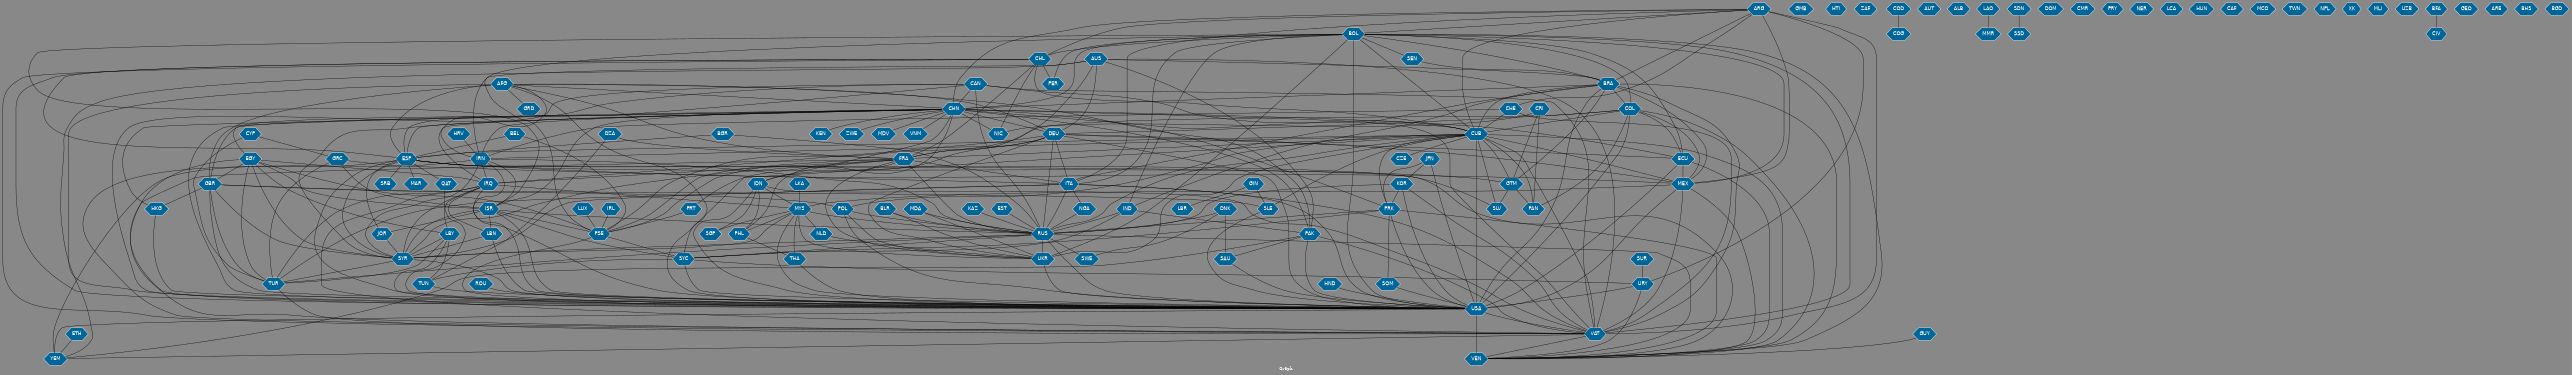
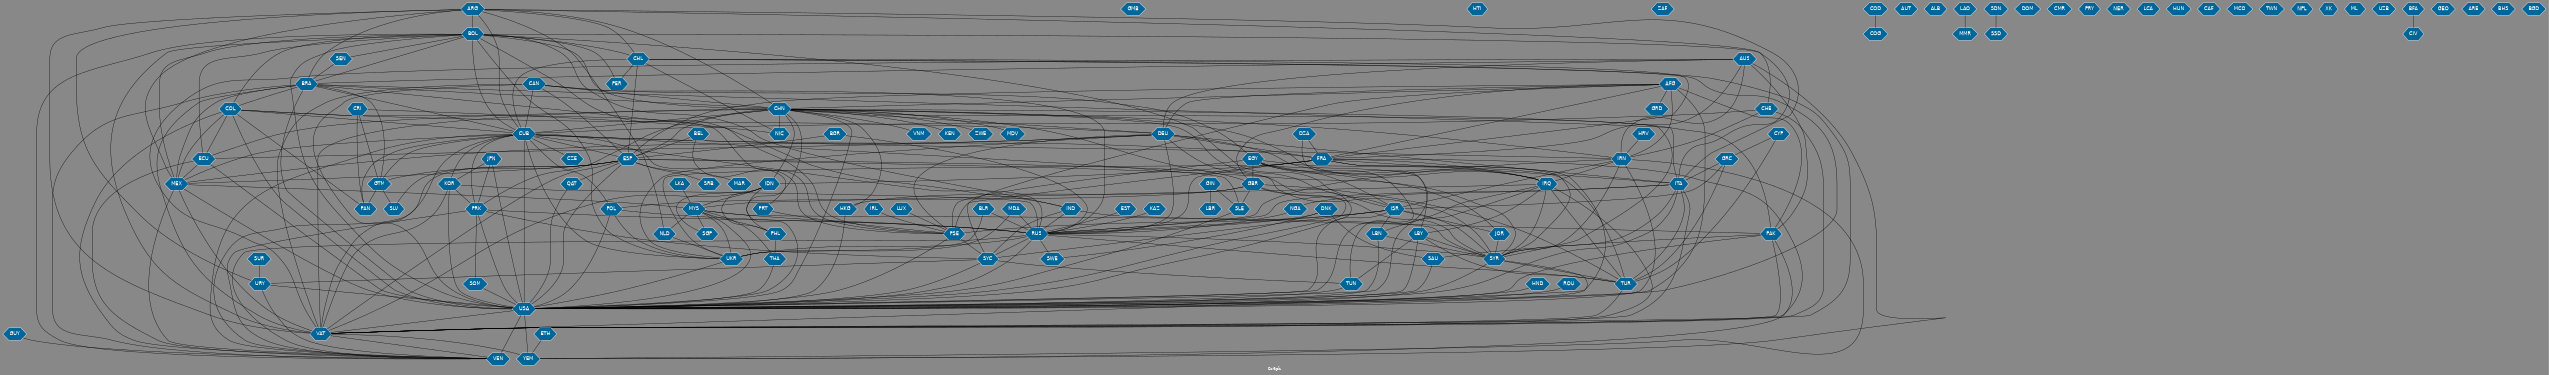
edge "ARG" -- "NLD": added
edge "CUB" -- "SLV": now "CUB" -- "KOR"
edge "SYR" -- "VAT": added
